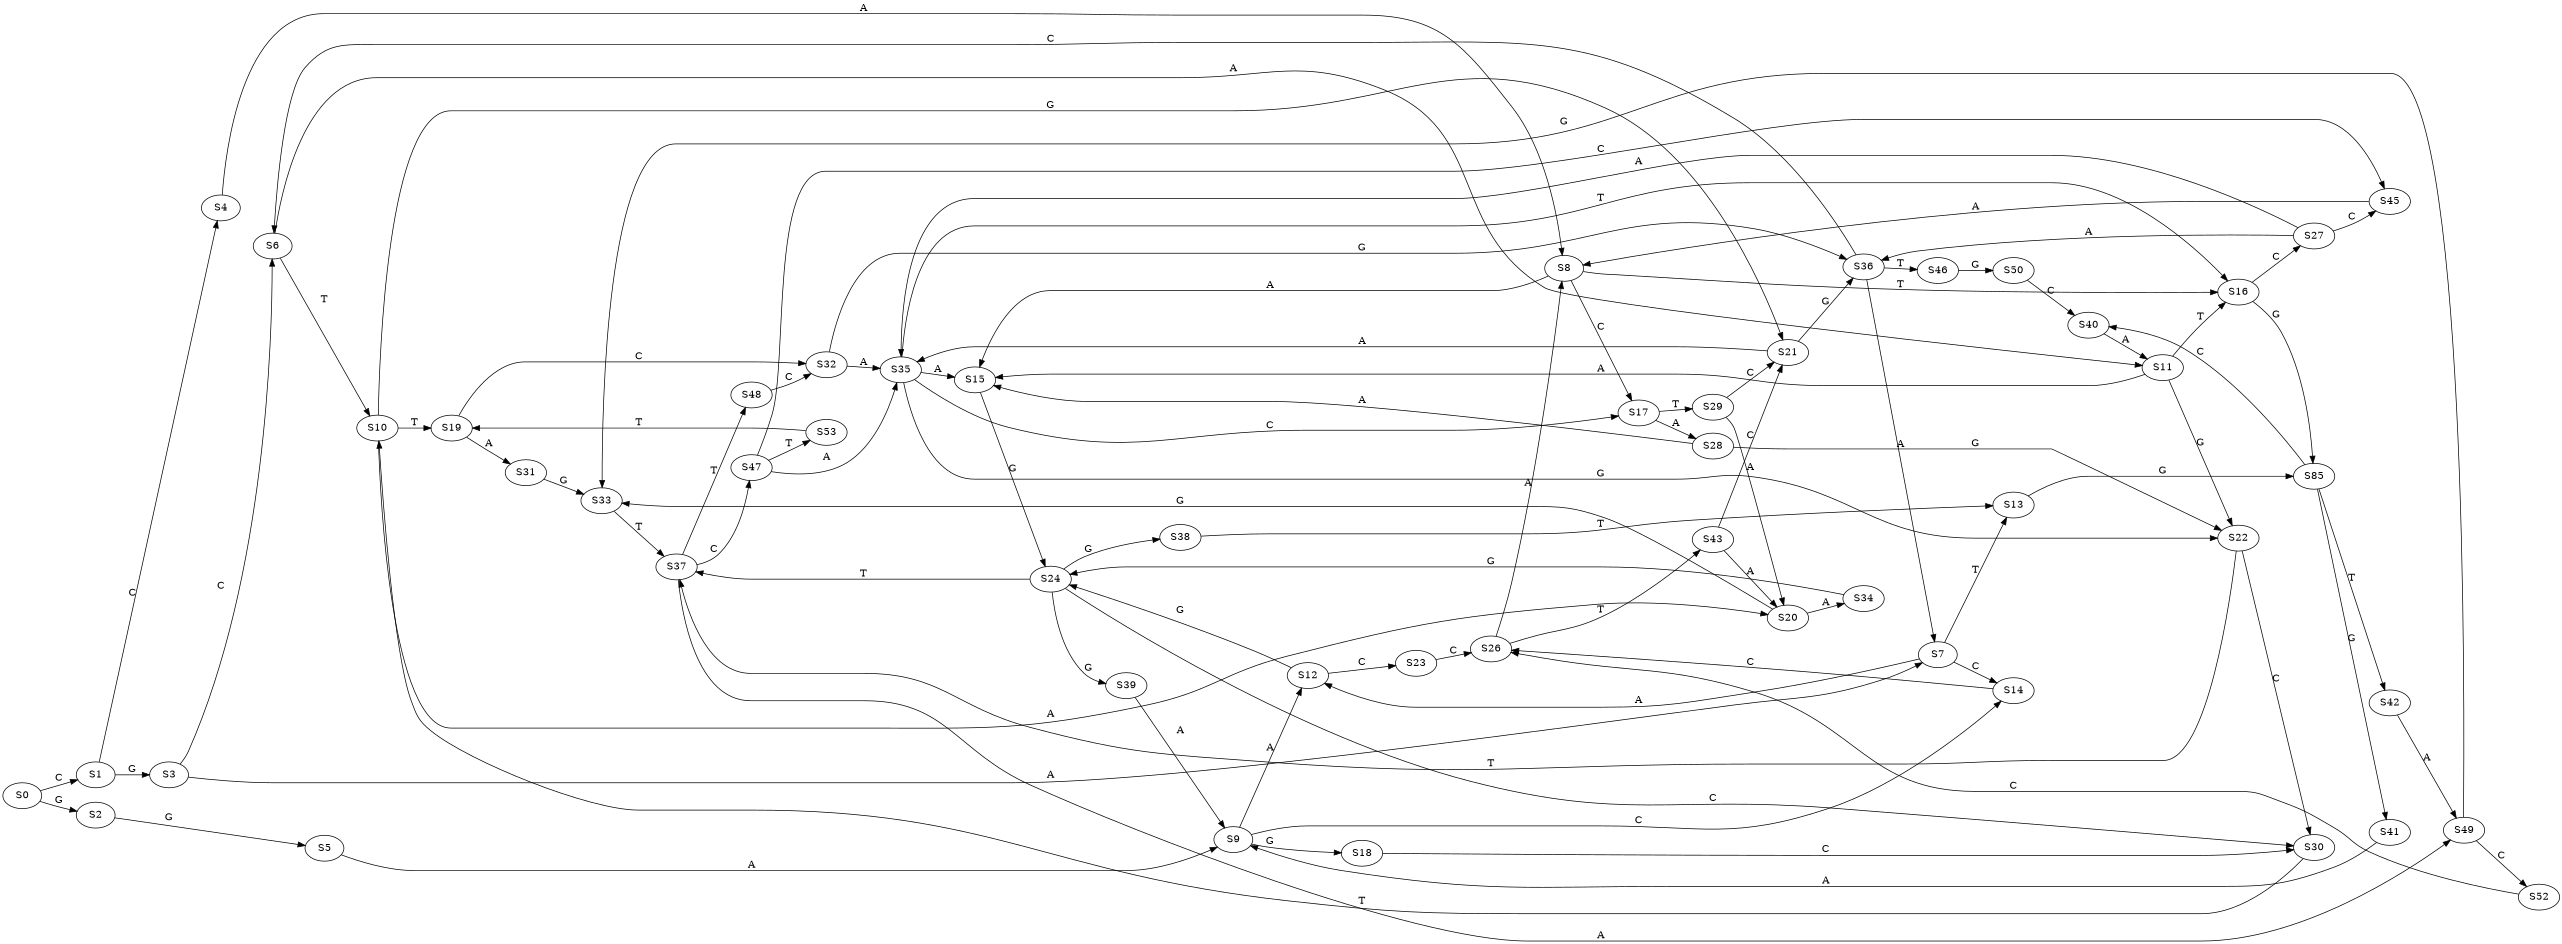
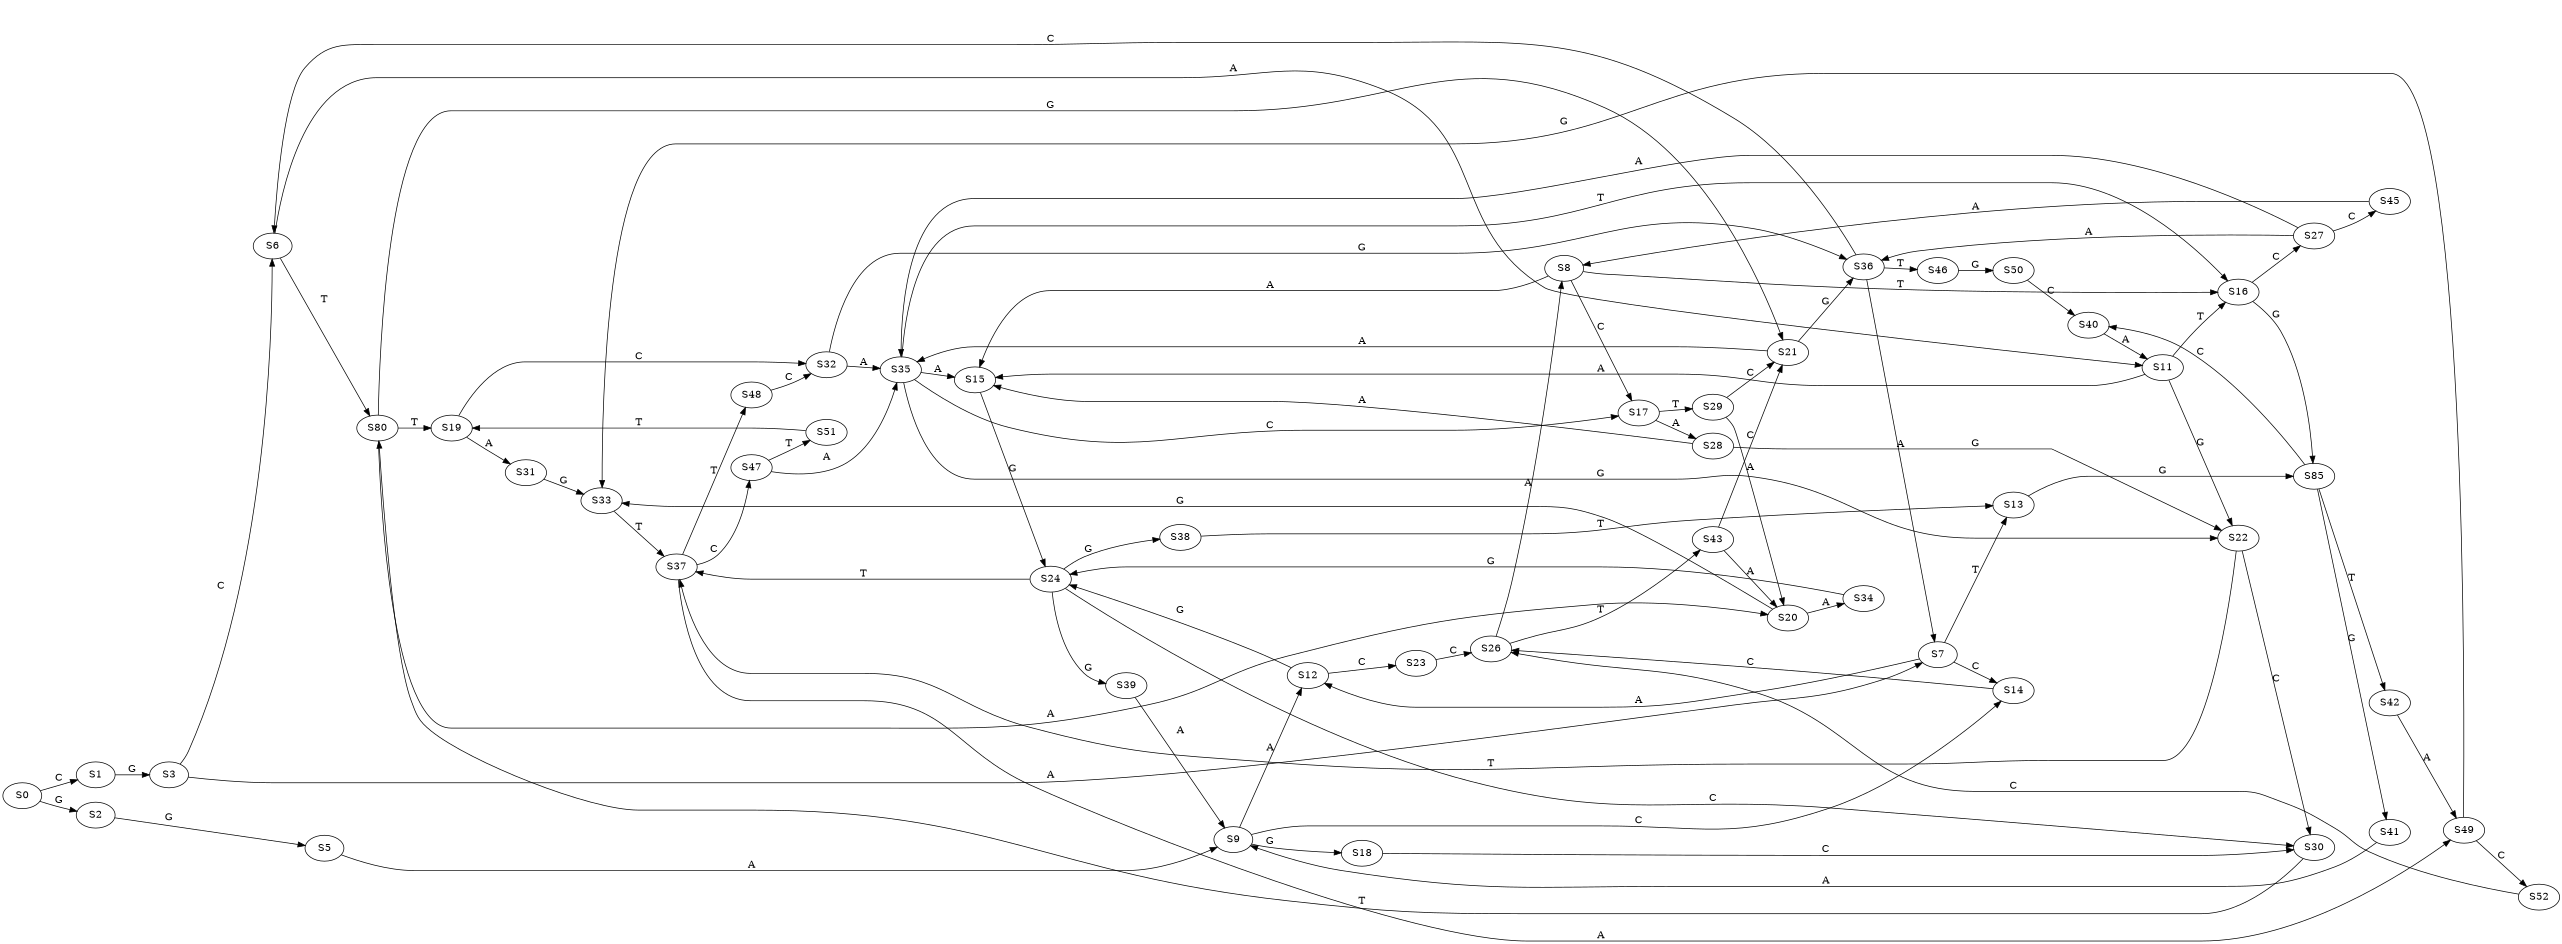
edge "S47" -> "S45": removed, label "C"
node "S4": removed
node "S10": label "S10" -> "S80"
node "S53": label "S53" -> "S51"
